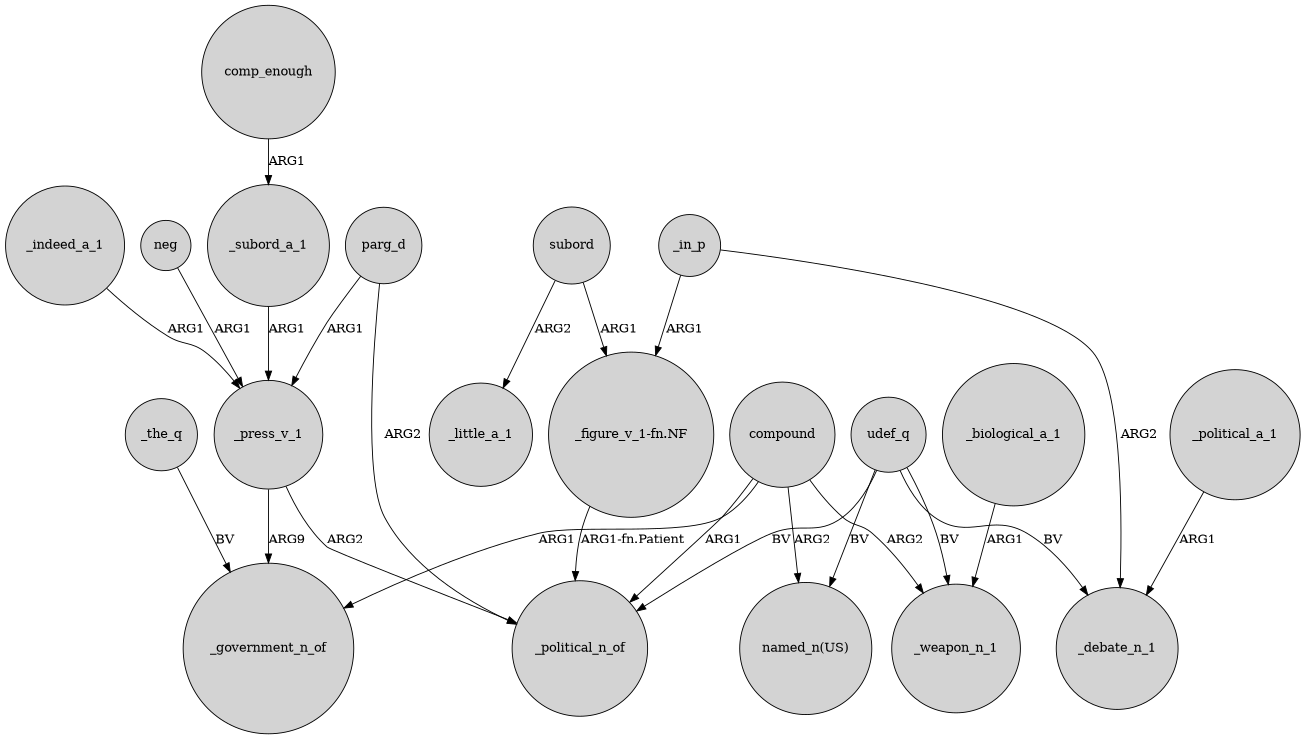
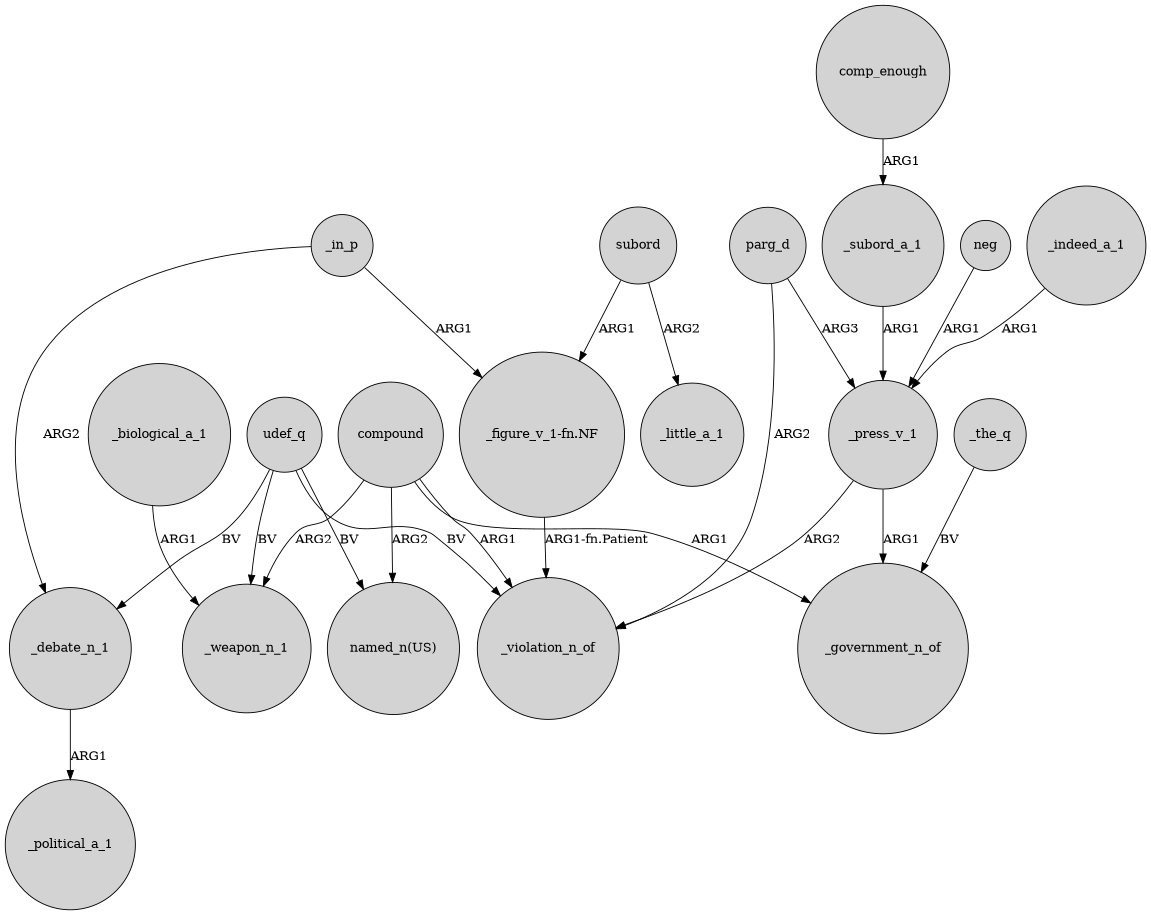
edge "parg_d" -> "_press_v_1": label "ARG1" -> "ARG3"
edge "_press_v_1" -> "_government_n_of": label "ARG9" -> "ARG1"
edge "_political_a_1" -> "_debate_n_1": reversed
node "_political_n_of": label "_political_n_of" -> "_violation_n_of"
